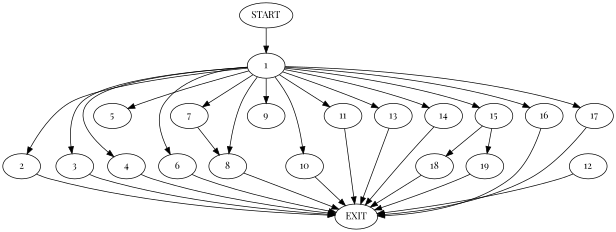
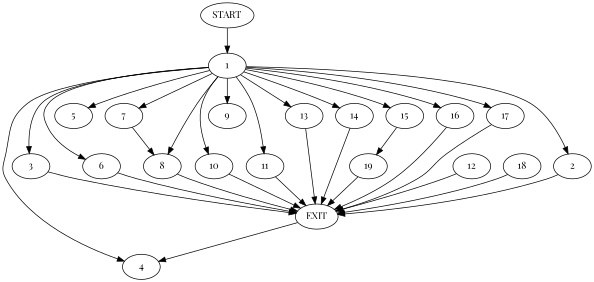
edge "15" -> "18": removed
edge "4" -> "EXIT": reversed
